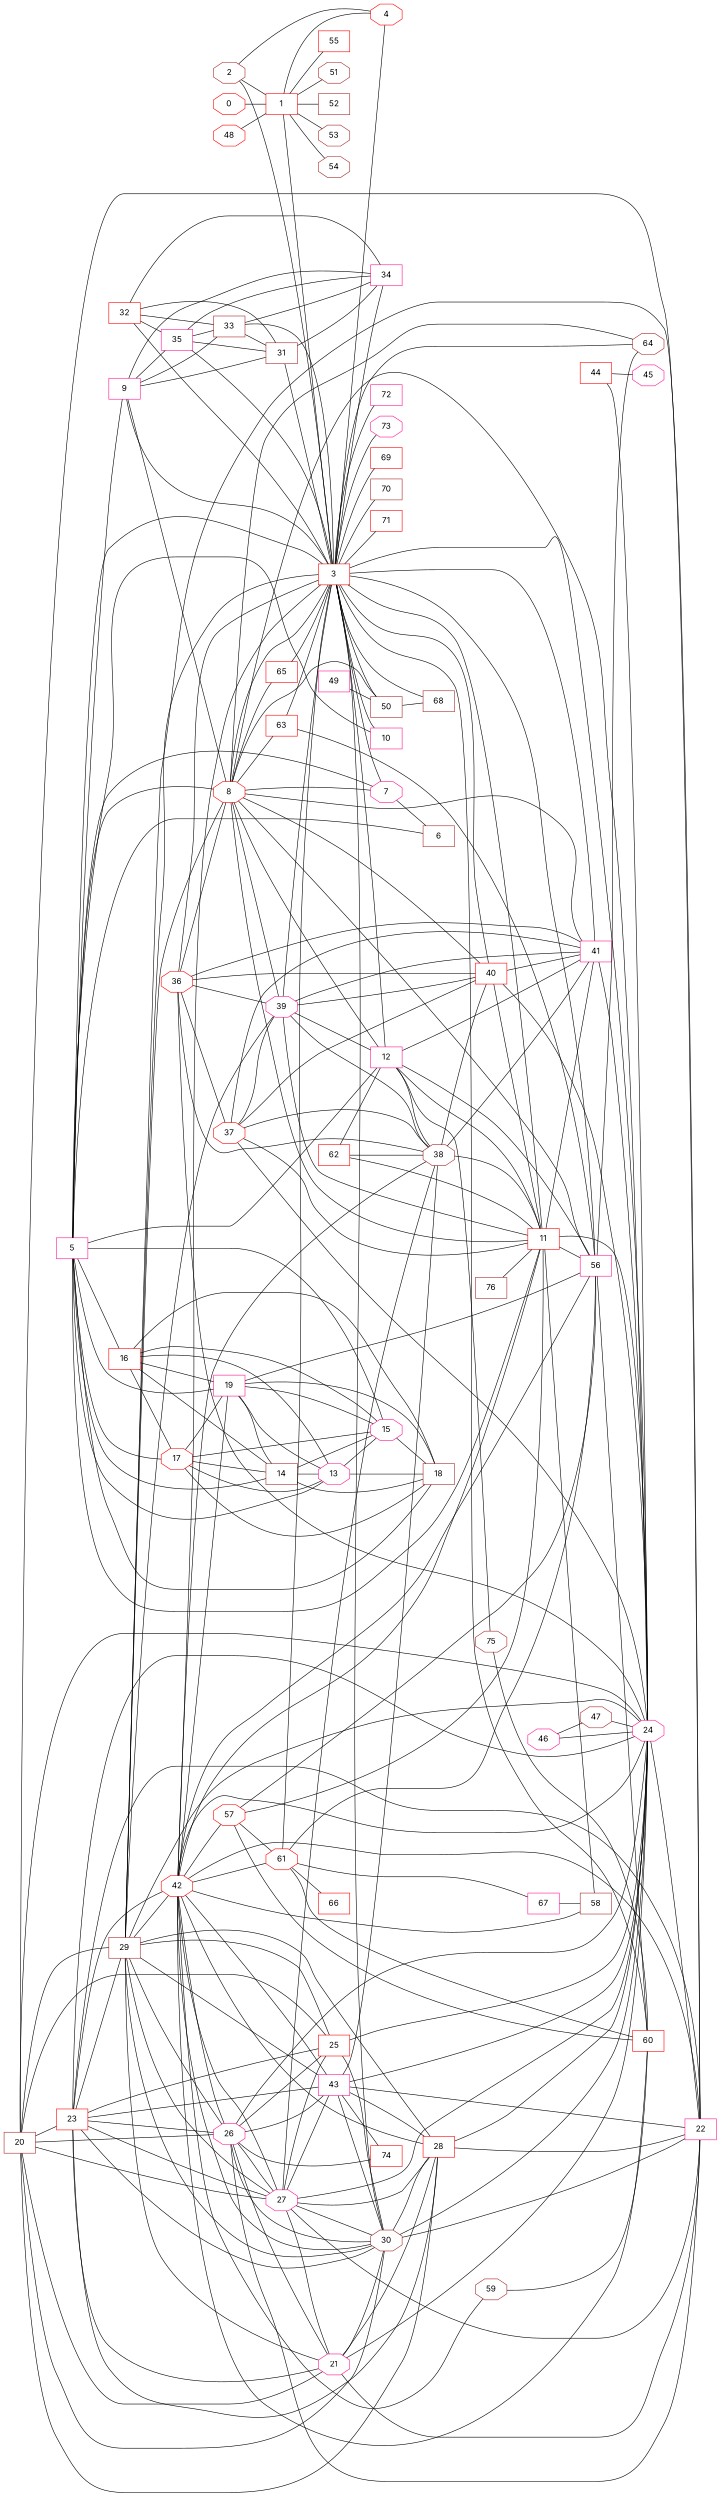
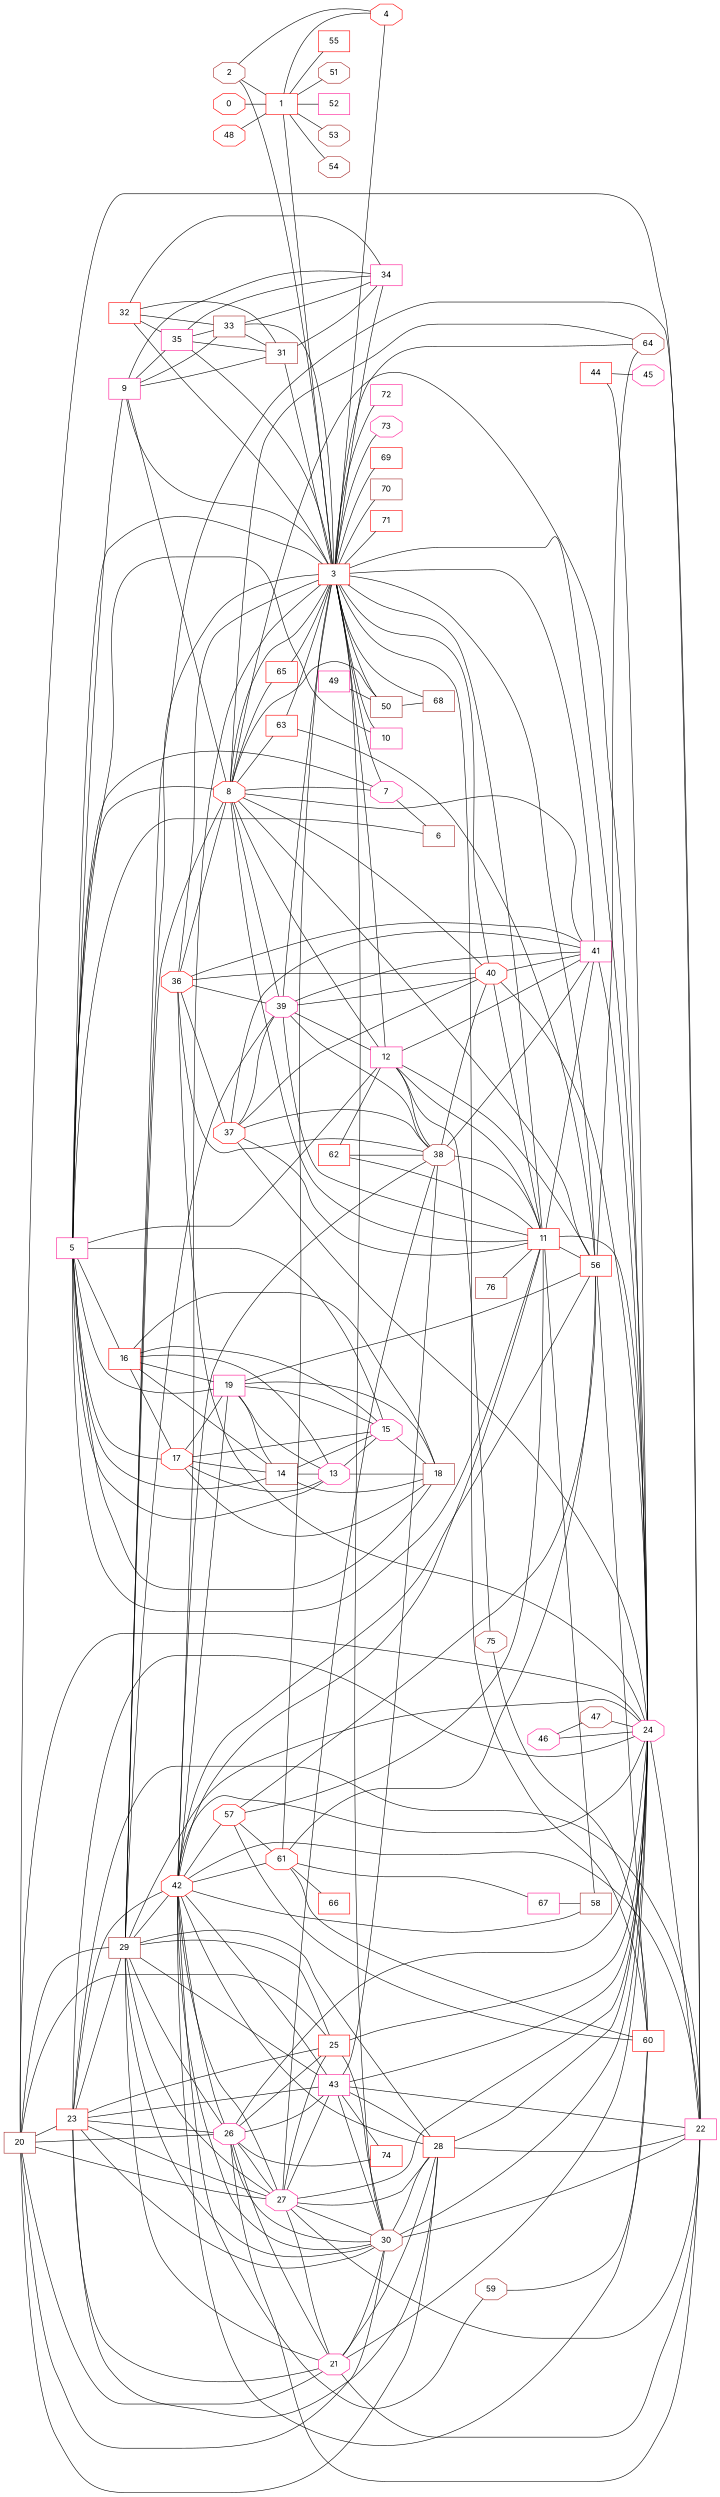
node "52": color brown -> deeppink
node "40": shape box -> octagon
node "56": color deeppink -> red
